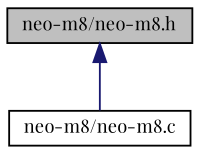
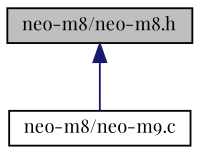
node "neo-m8/neo-m8.c": label "neo-m8/neo-m8.c" -> "neo-m8/neo-m9.c"
